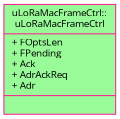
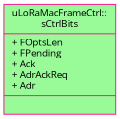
node "uLoRaMacFrameCtrl::": text "uLoRaMacFrameCtrl" -> "sCtrlBits"
